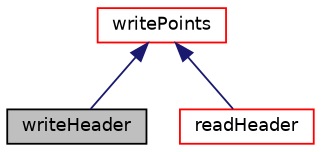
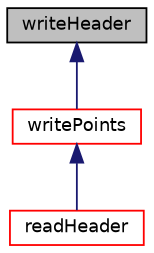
edge "writeHeader" -> "writePoints": reversed
